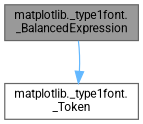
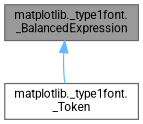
edge "matplotlib._type1font. _BalancedExpression" -> "matplotlib._type1font. _Token": reversed
